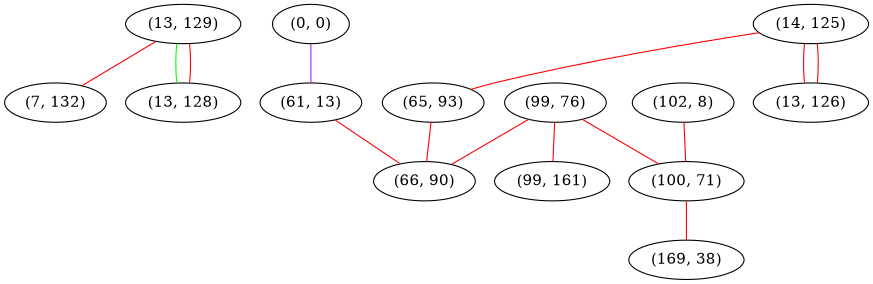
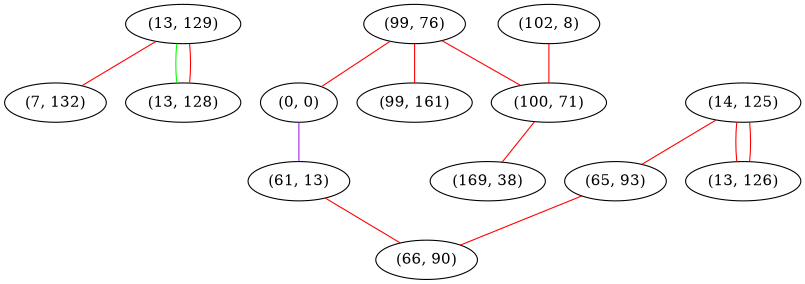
edge "(99, 76)" -- "(66, 90)": now "(99, 76)" -- "(0, 0)"
